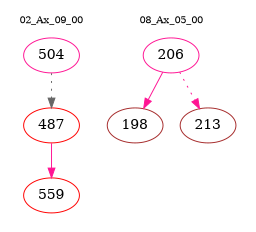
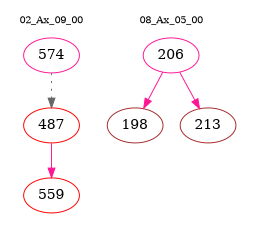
node "504": label "504" -> "574"
edge "206" -> "213": style dotted -> solid
